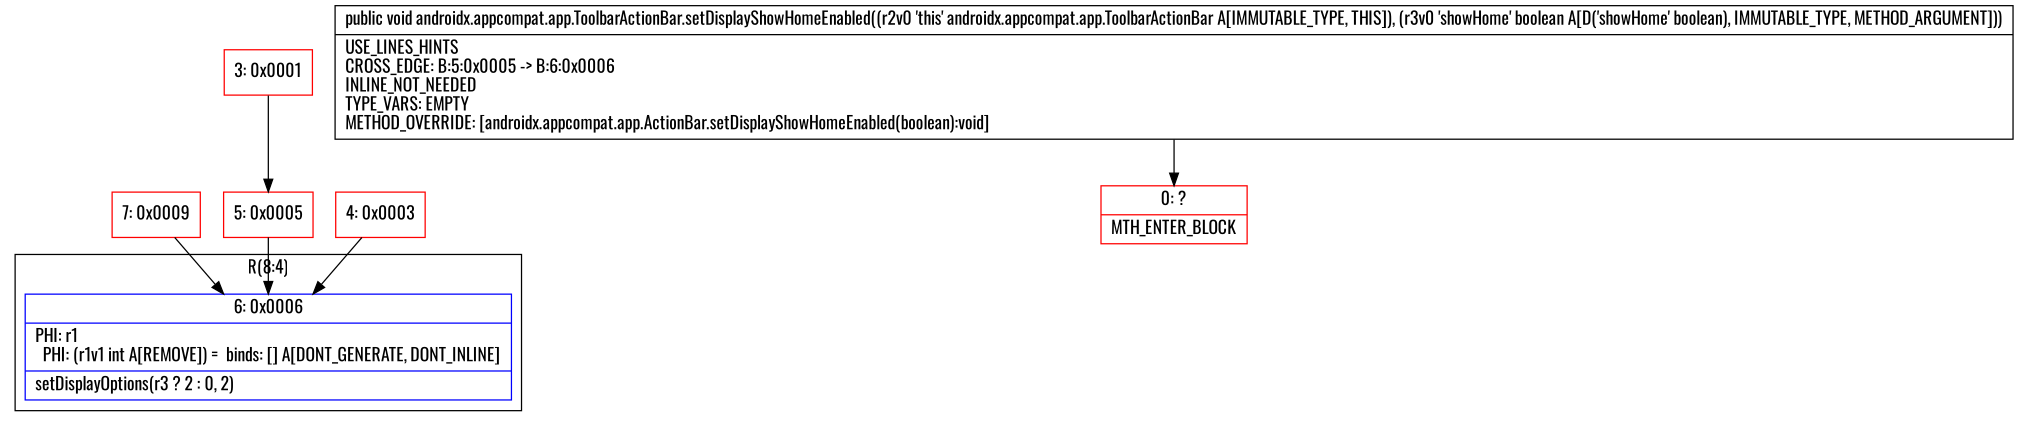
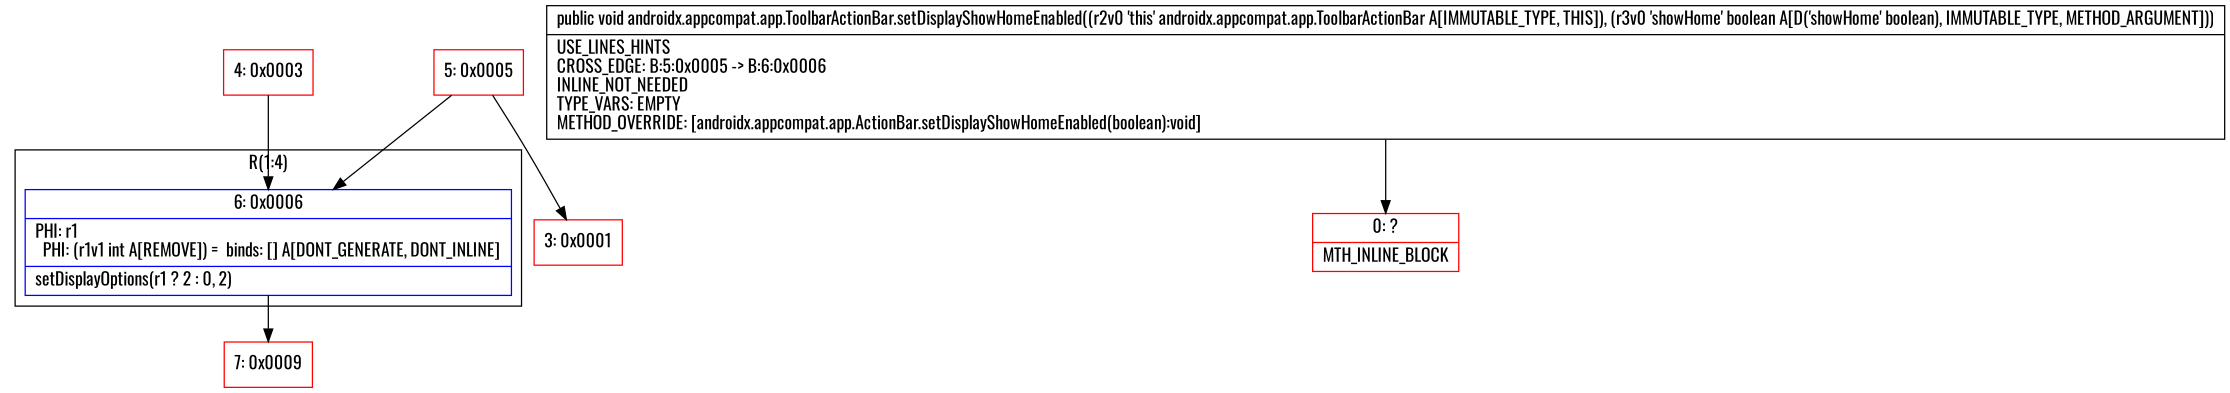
edge "3: 0x0001" -> "5: 0x0005": reversed
node "0: ?": text "MTH_ENTER_BLOCK" -> "MTH_INLINE_BLOCK"
edge "7: 0x0009" -> "6: 0x0006": reversed
cluster "R(8:4)": label "R(8:4)" -> "R(1:4)"
node "6: 0x0006": text "setDisplayOptions(r3 ? 2 : 0, 2)" -> "setDisplayOptions(r1 ? 2 : 0, 2)"
